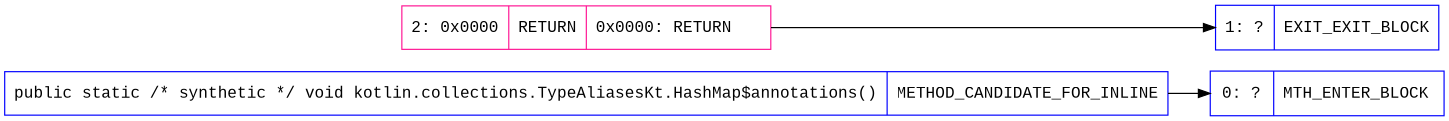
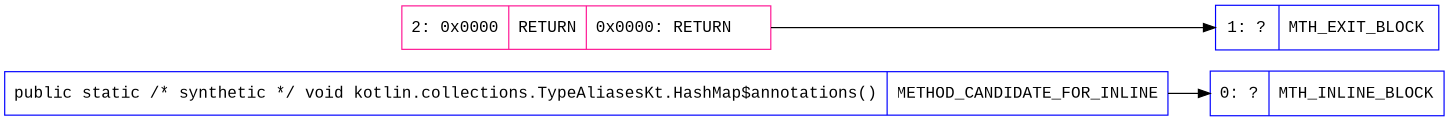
node "1: ?": text "EXIT_EXIT_BLOCK" -> "MTH_EXIT_BLOCK"
node "0: ?": text "MTH_ENTER_BLOCK" -> "MTH_INLINE_BLOCK"
